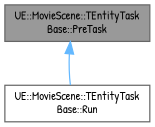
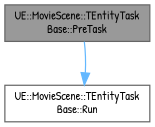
edge "UE::MovieScene::TEntityTask Base::Run" -> "UE::MovieScene::TEntityTask Base::PreTask": reversed
